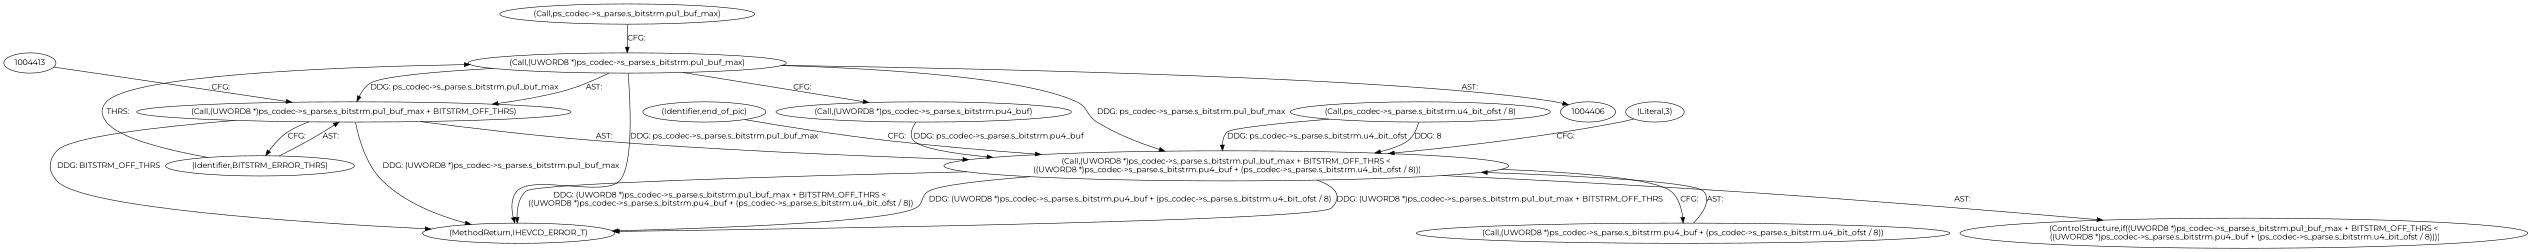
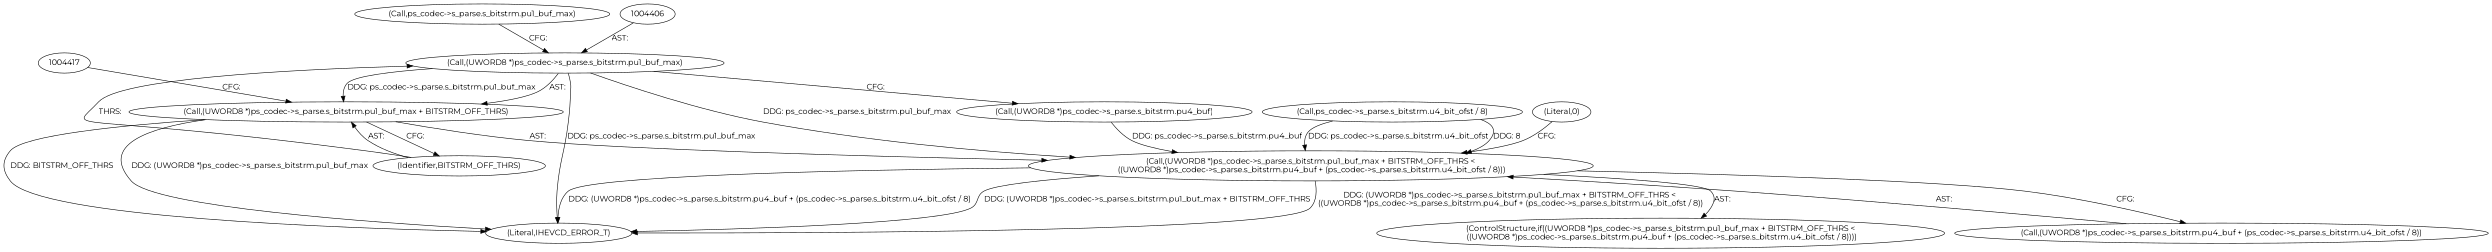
node "1004413": label "1004413" -> "1004417"
edge "(Call,(UWORD8 *)ps_codec->s_parse.s_bitstrm.pu1_buf_max)" -> "1004406": reversed
node "(Identifier,end_of_pic)": removed
node "(Literal,3)": label "(Literal,3)" -> "(Literal,0)"
node "(Identifier,BITSTRM_ERROR_THRS)": label "(Identifier,BITSTRM_ERROR_THRS)" -> "(Identifier,BITSTRM_OFF_THRS)"
node "(MethodReturn,IHEVCD_ERROR_T)": label "(MethodReturn,IHEVCD_ERROR_T)" -> "(Literal,IHEVCD_ERROR_T)"
